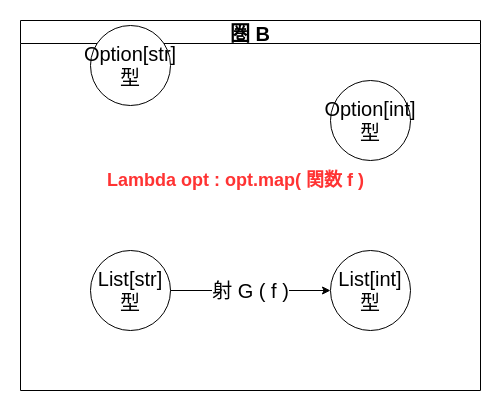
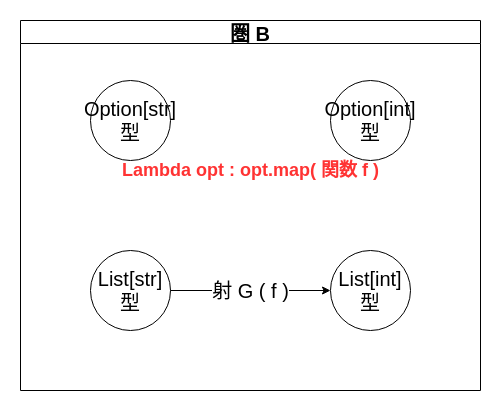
node "Option[str]型": moved (131, 66) -> (131, 121)
node "Lambda opt : opt.map( 関数 f )": moved (236, 181) -> (251, 171)
